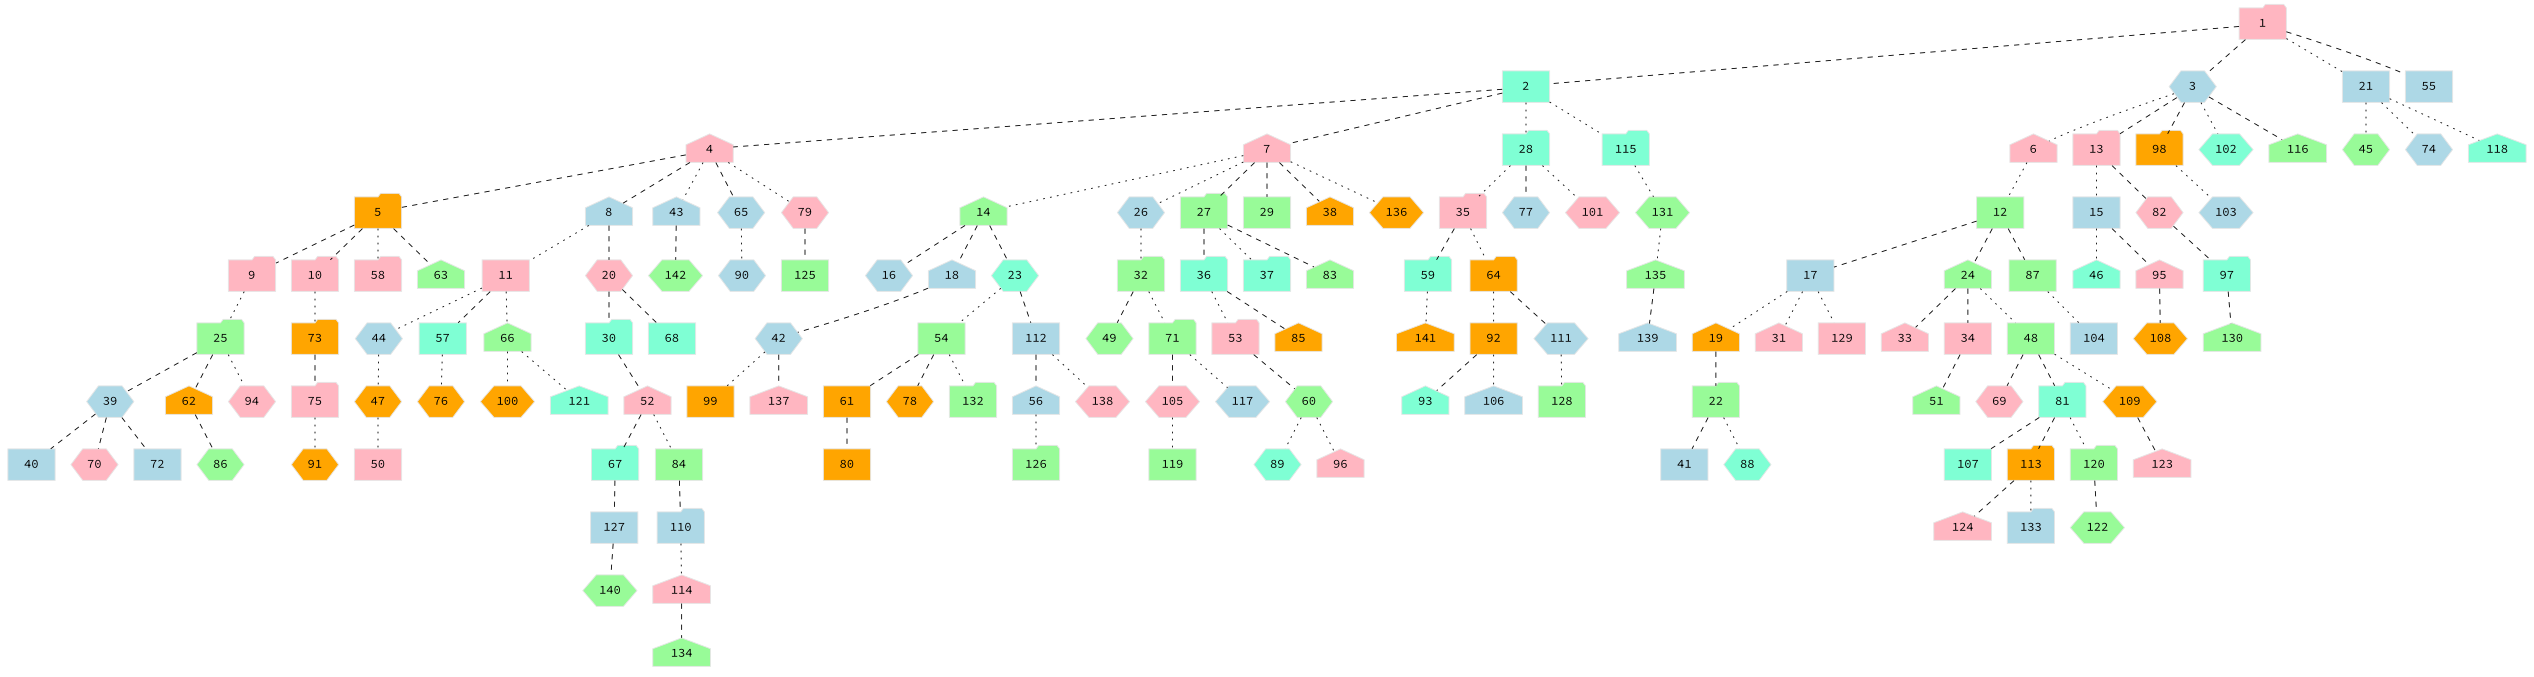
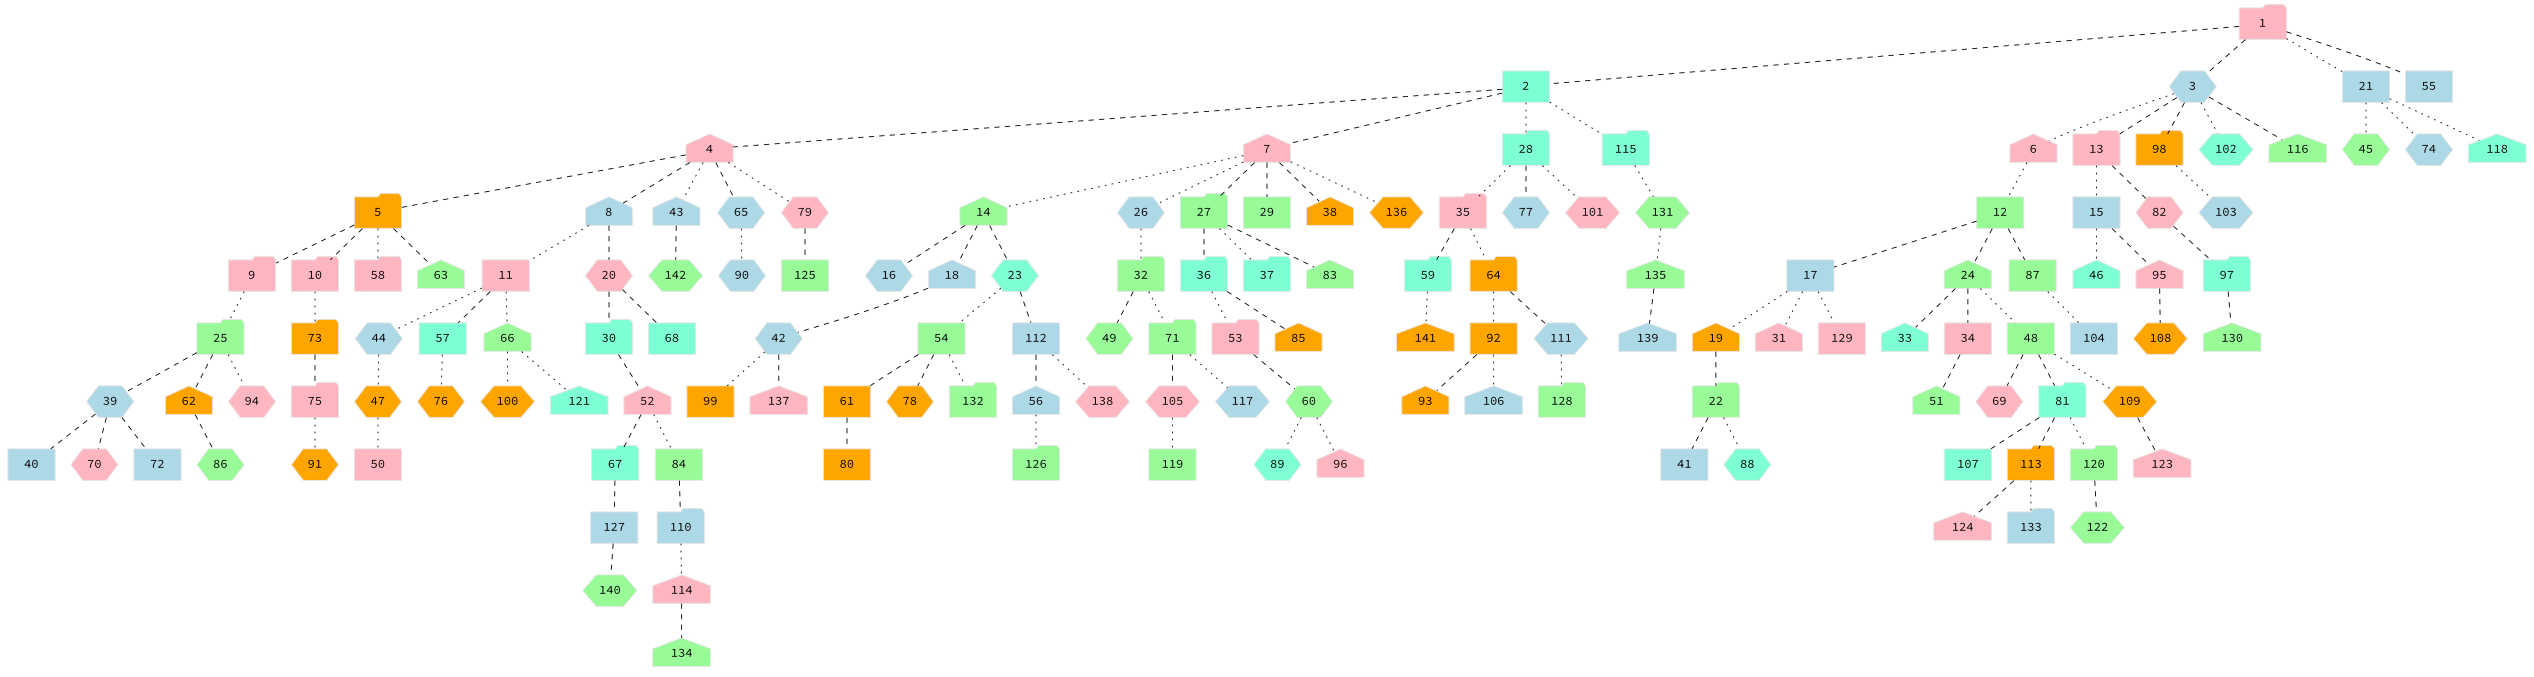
node "33": fillcolor lightpink -> aquamarine
node "93": fillcolor aquamarine -> orange
